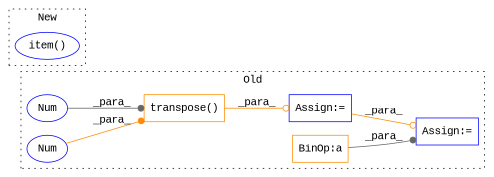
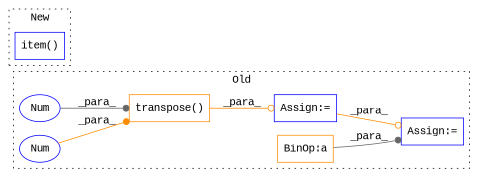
node "item()": shape ellipse -> box
